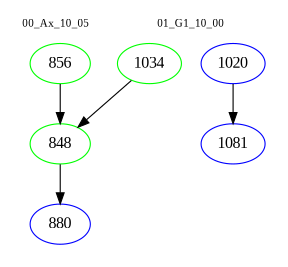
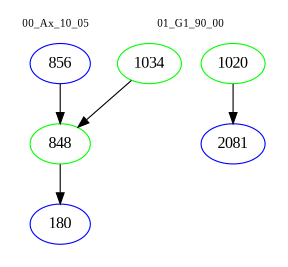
cluster "01_G1_10_00": label "01_G1_10_00" -> "01_G1_90_00"
node "856": color green -> blue
node "1020": color blue -> green
node "1081": label "1081" -> "2081"
node "880": label "880" -> "180"
